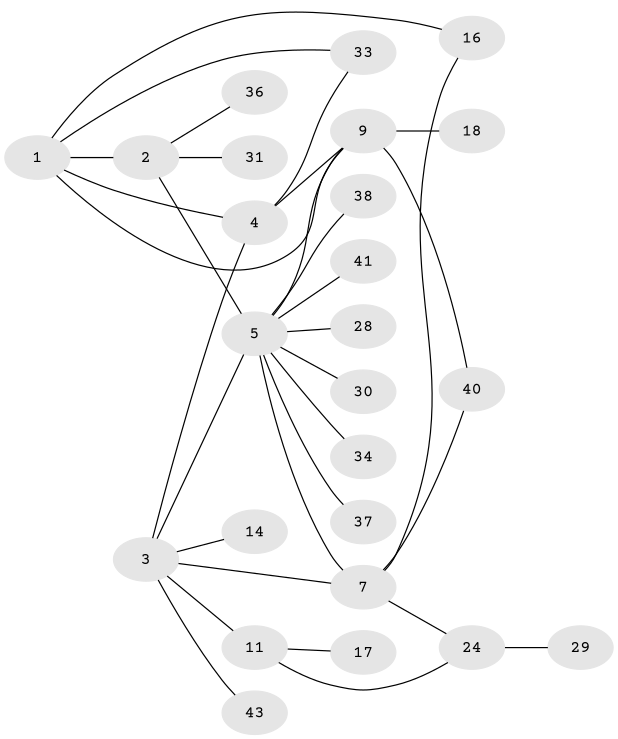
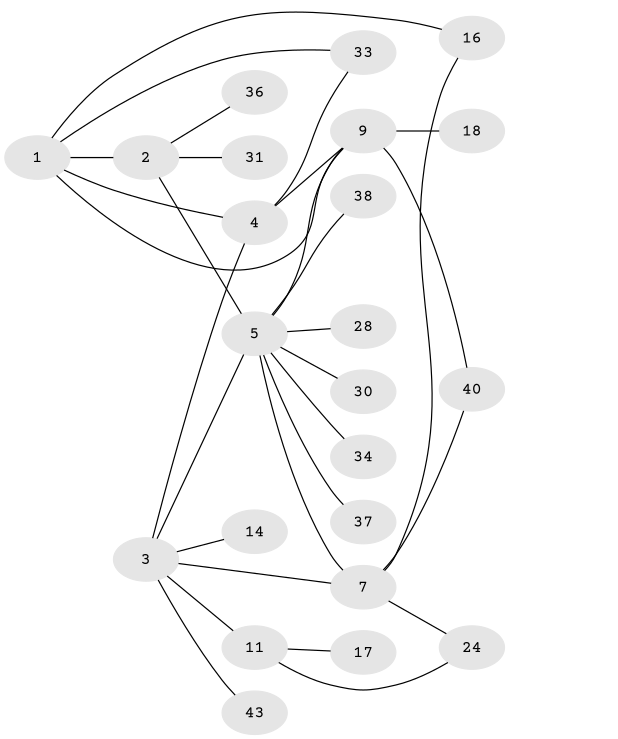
node "41": removed
node "29": removed
